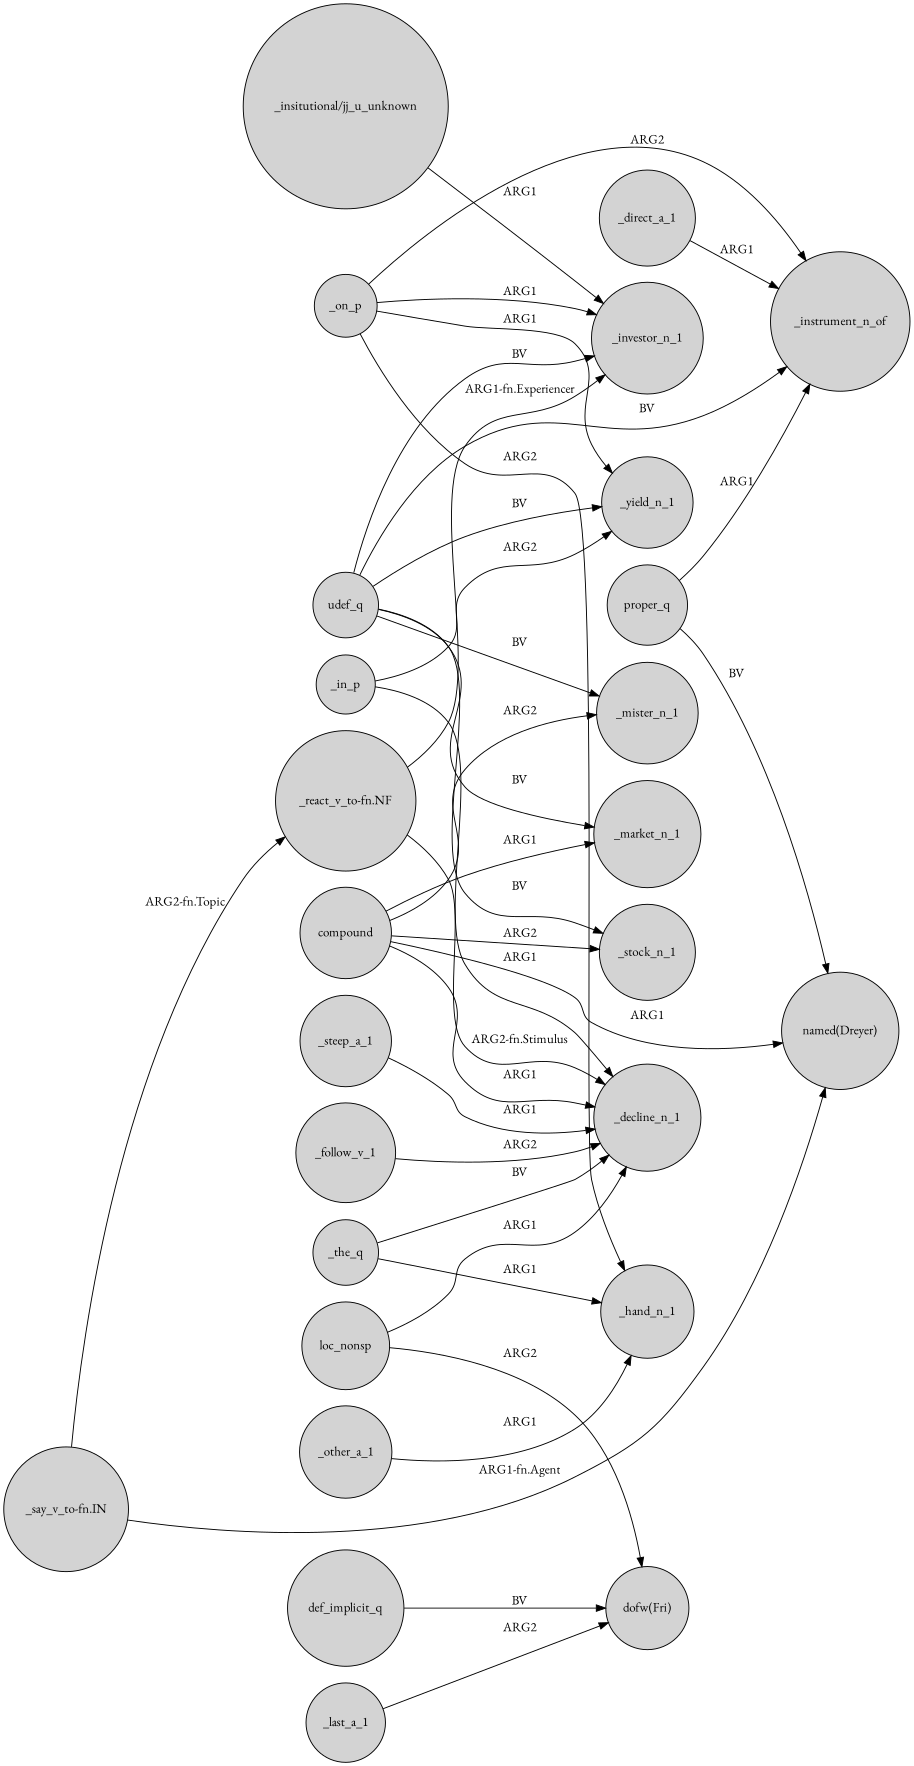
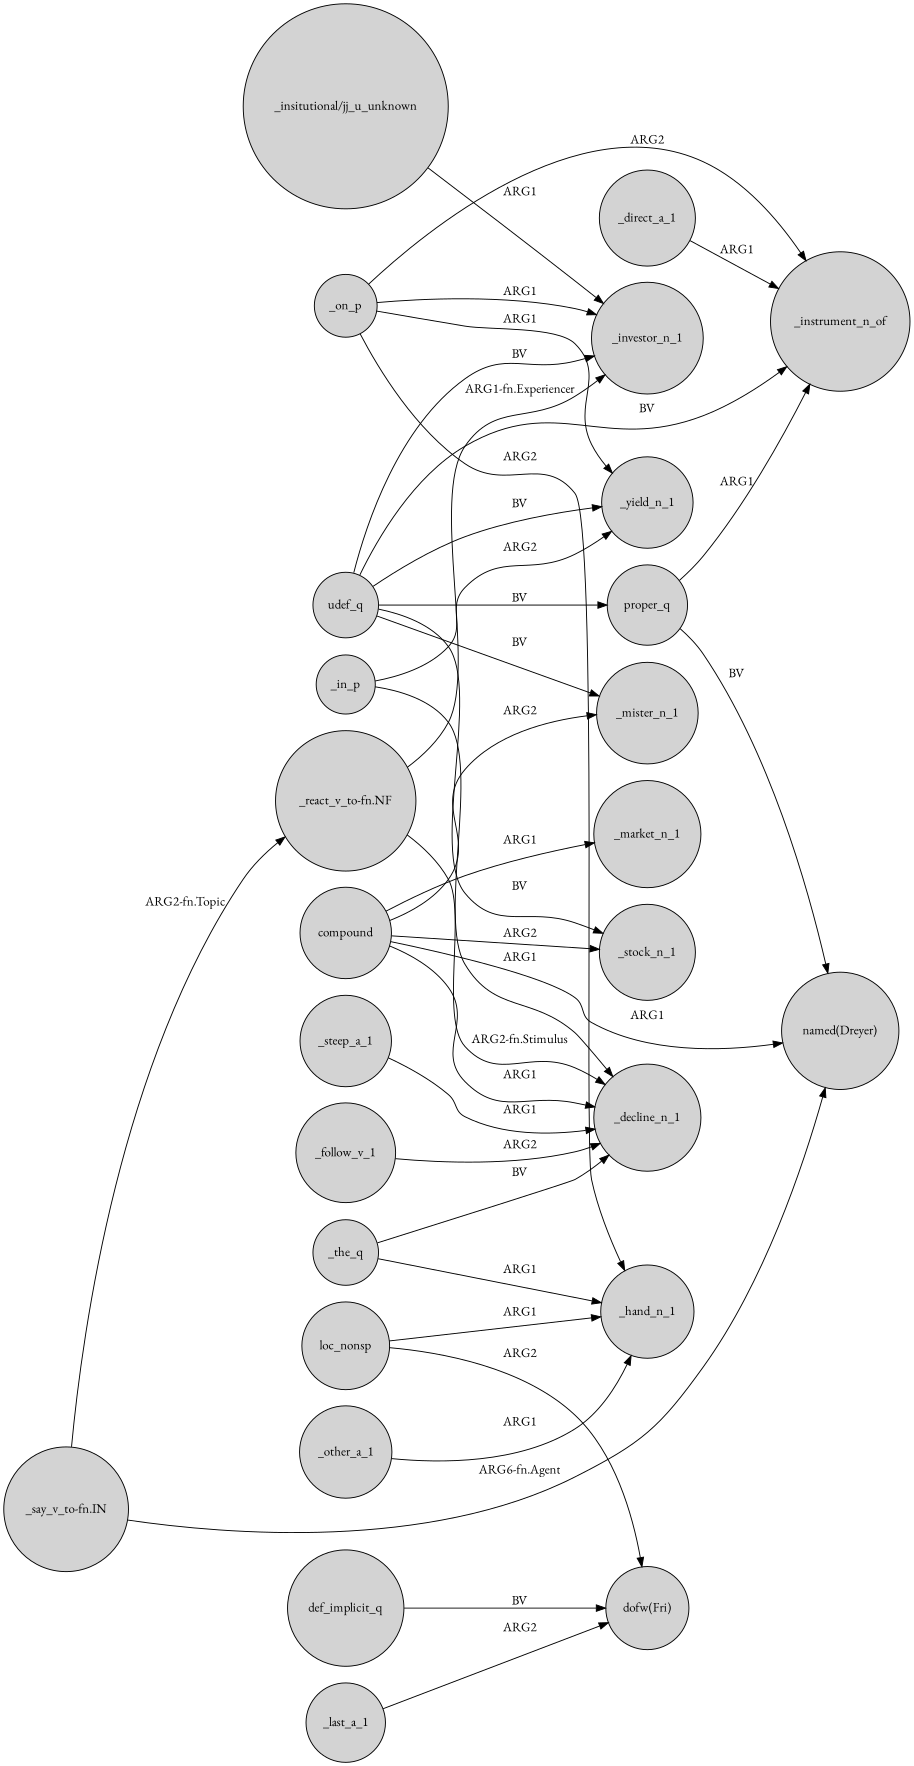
edge "udef_q" -> "_market_n_1": now "udef_q" -> "proper_q"
edge "loc_nonsp" -> "_decline_n_1": now "loc_nonsp" -> "_hand_n_1"
edge "_say_v_to-fn.IN" -> "named(Dreyer)": label "ARG1-fn.Agent" -> "ARG6-fn.Agent"
